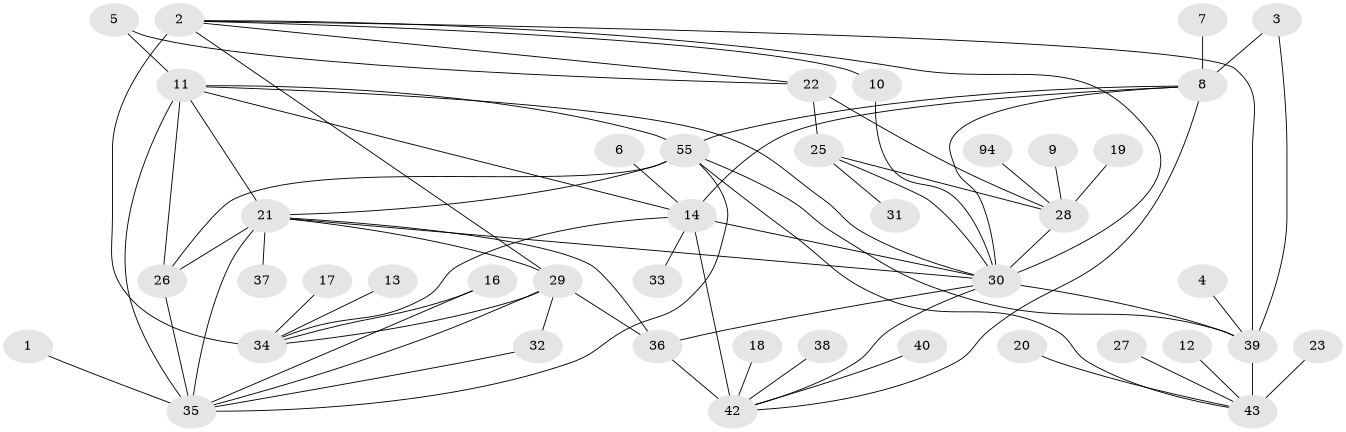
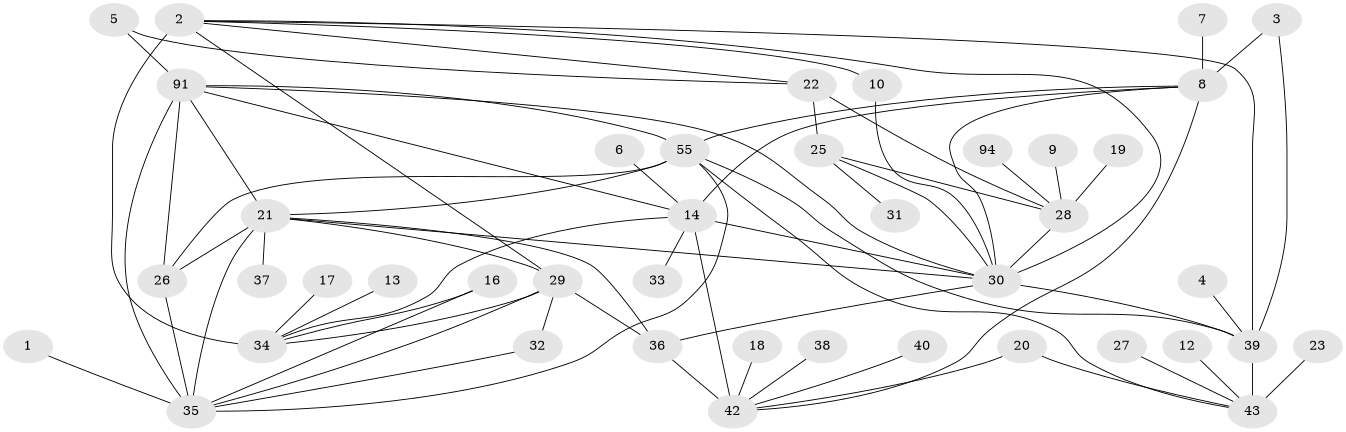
node "11": label "11" -> "91"
edge "30" -- "42": now "20" -- "42"
